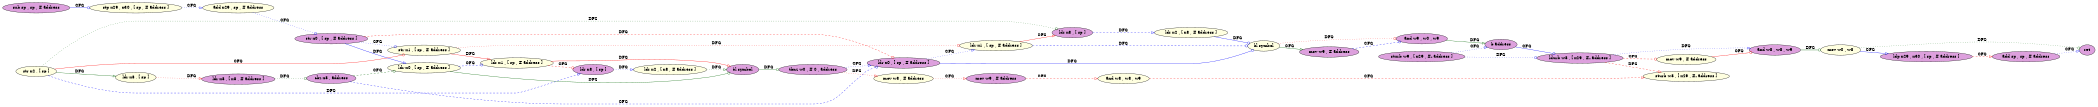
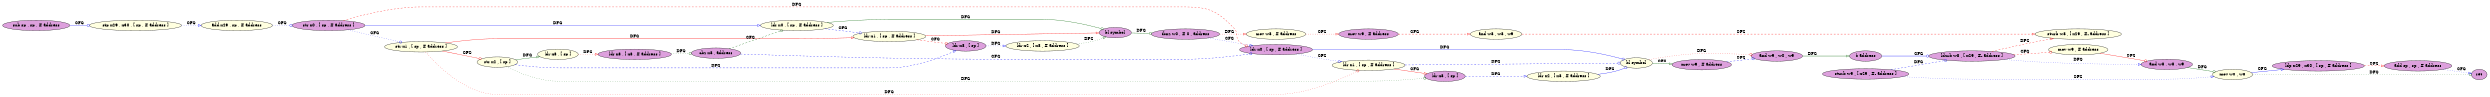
edge "sturb w9 , [ x29 , #- address ]" -> "b address": now "sturb w9 , [ x29 , #- address ]" -> "mov w0 , w8"
edge "sturb w9 , [ x29 , #- address ]" -> "ldurb w8 , [ x29 , #- address ]": style dotted -> dashed
edge "str x2 , [ sp ]" -> "str x1 , [ sp , # address ]": reversed
